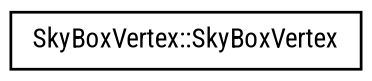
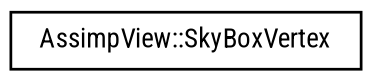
node "SkyBoxVertex::SkyBoxVertex": label "SkyBoxVertex::SkyBoxVertex" -> "AssimpView::SkyBoxVertex"
